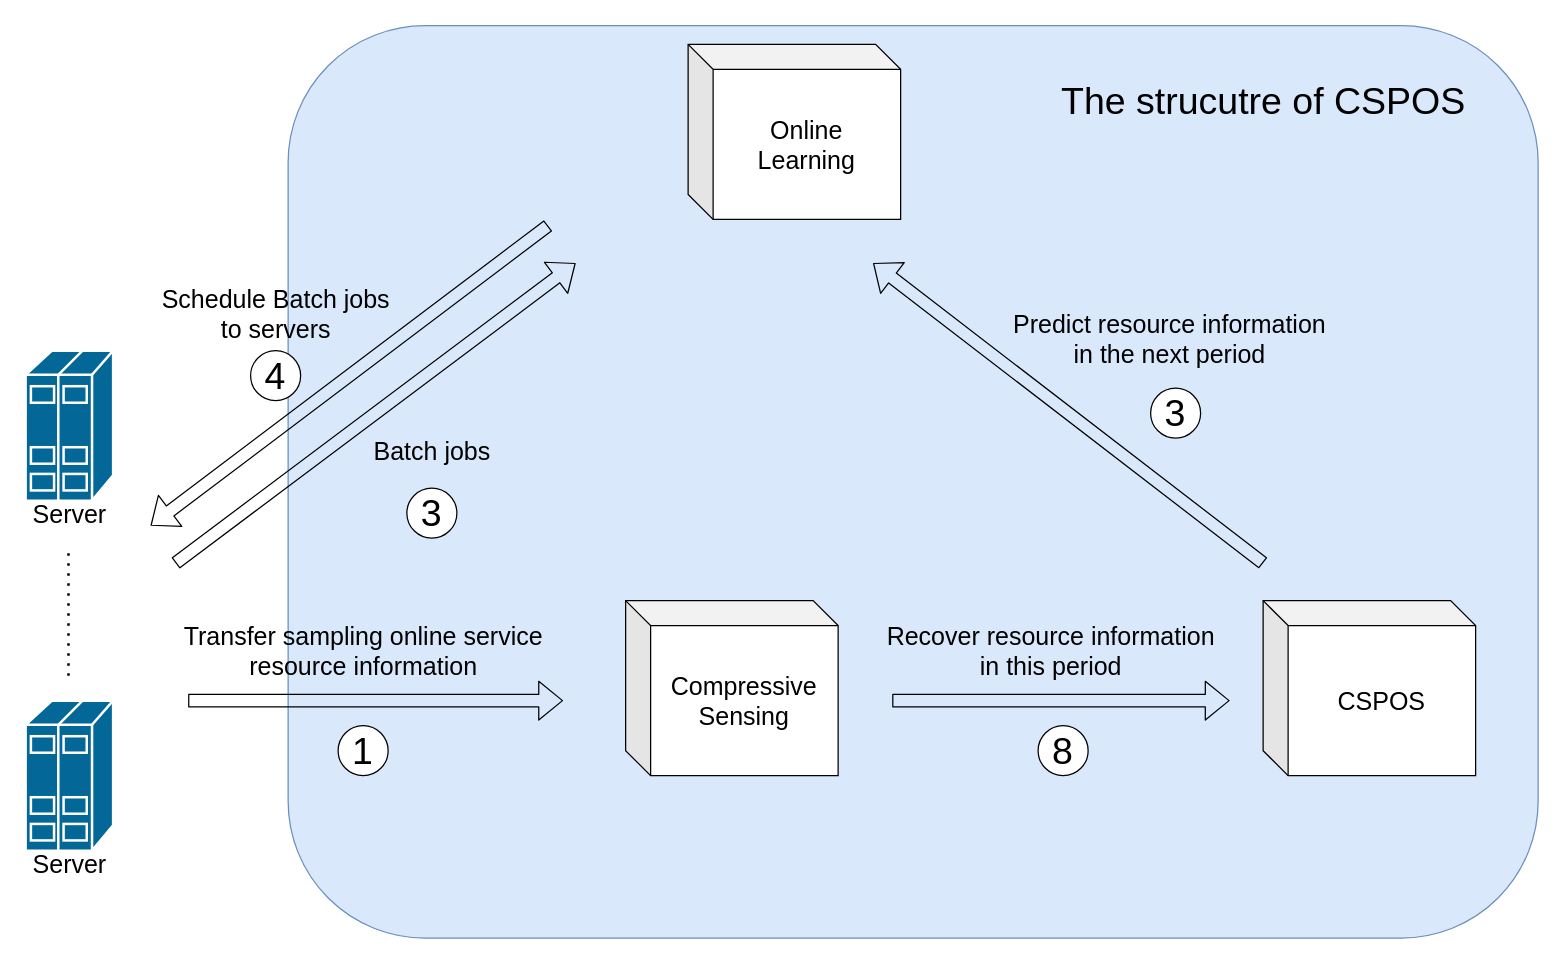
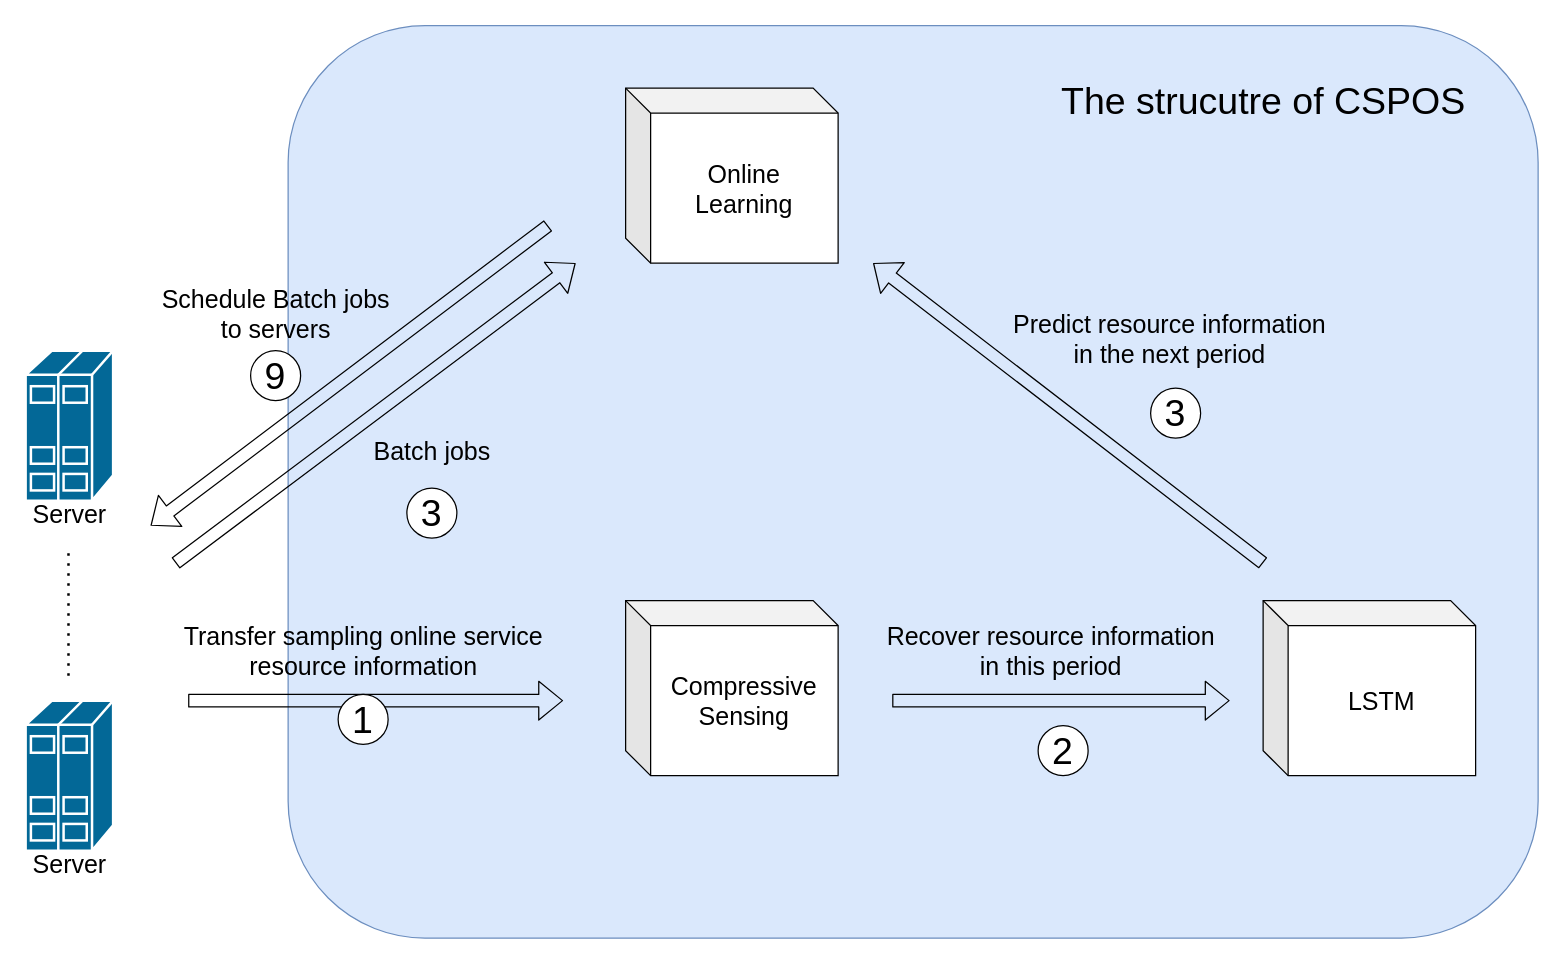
node "Online Learning": moved (794, 132) -> (732, 176)
node "4": label "4" -> "9"
node "CSPOS": label "CSPOS" -> "LSTM"
node "1": moved (363, 751) -> (363, 719)
node "8": label "8" -> "2"
